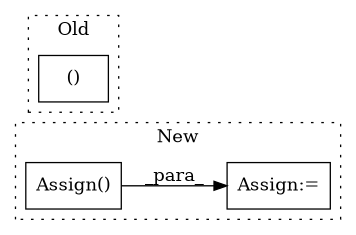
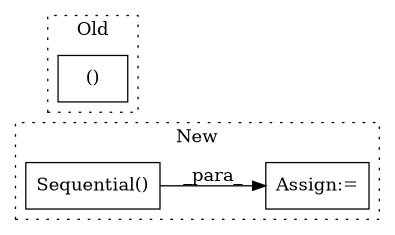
node "Assign()": label "Assign()" -> "Sequential()"
